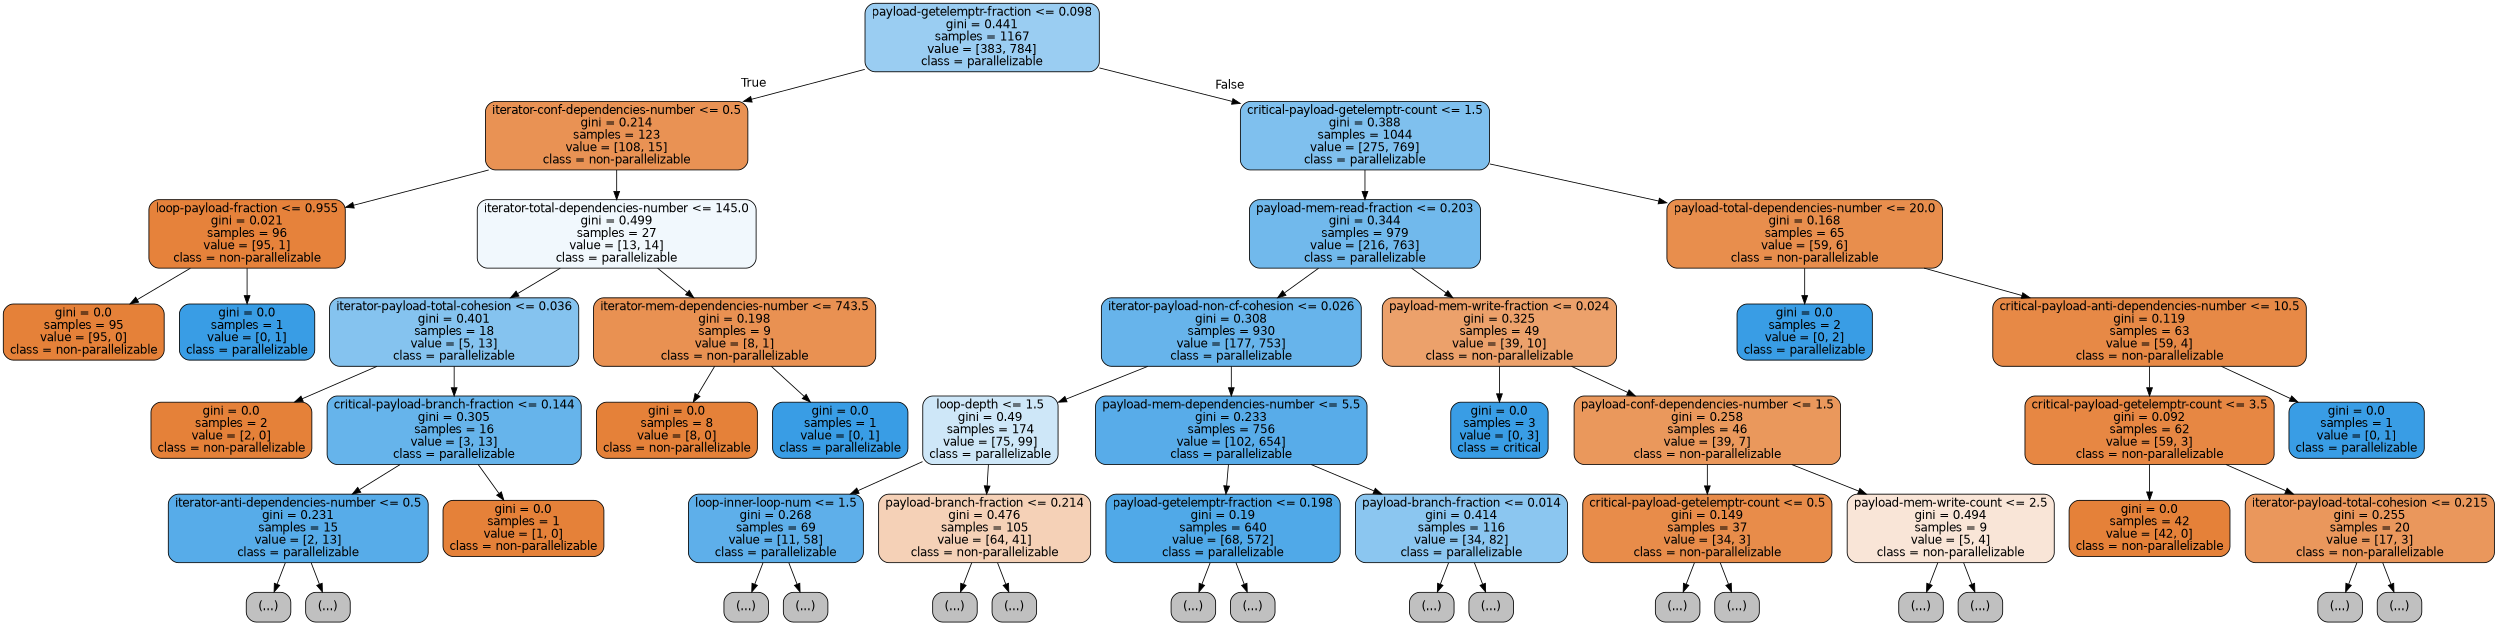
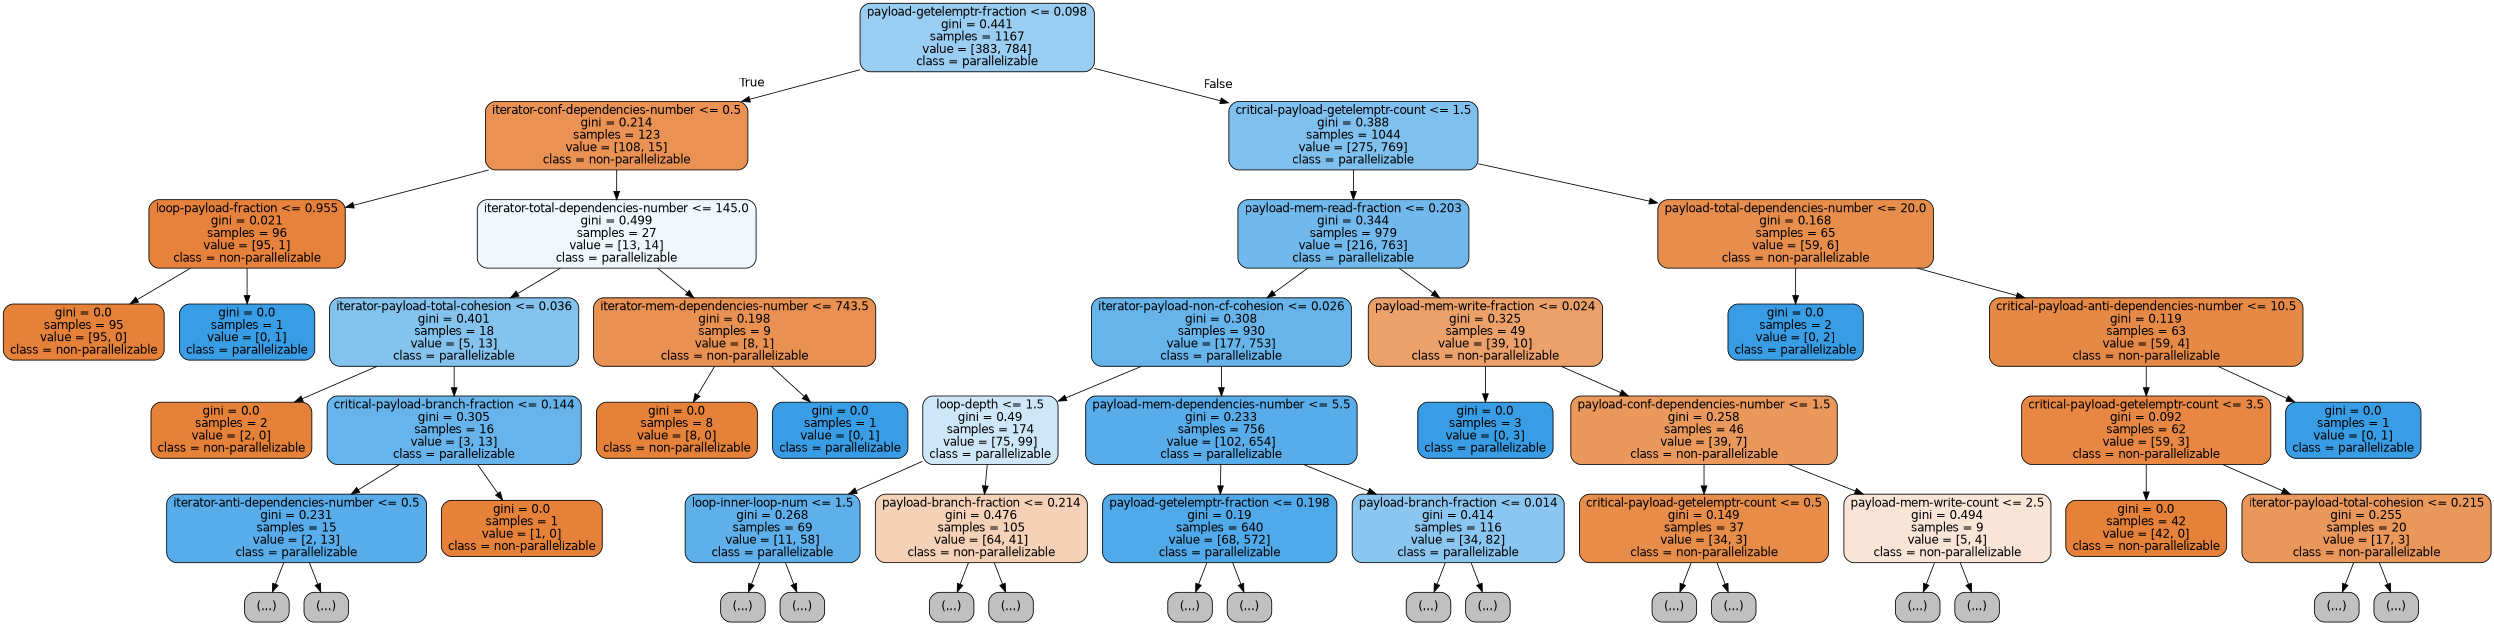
node "gini = 0.0 samples = 3 value = [0, 3] class = critical": label "gini = 0.0 samples = 3 value = [0, 3] class = critical" -> "gini = 0.0 samples = 3 value = [0, 3] class = parallelizable"
